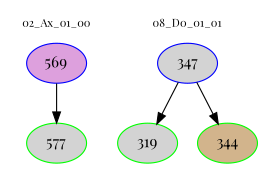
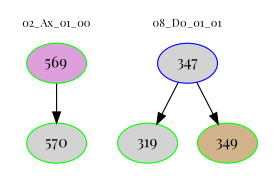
node "569": color blue -> green
node "577": label "577" -> "570"
node "344": label "344" -> "349"
